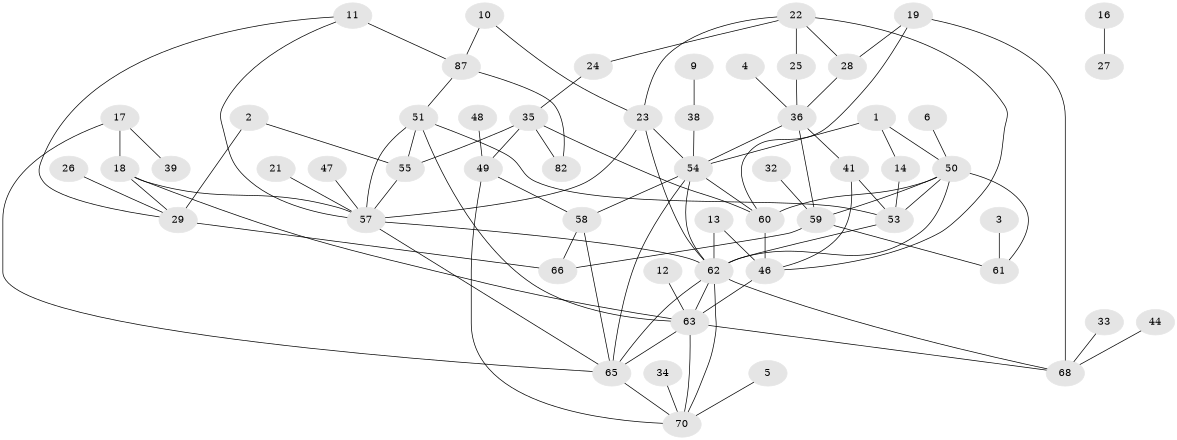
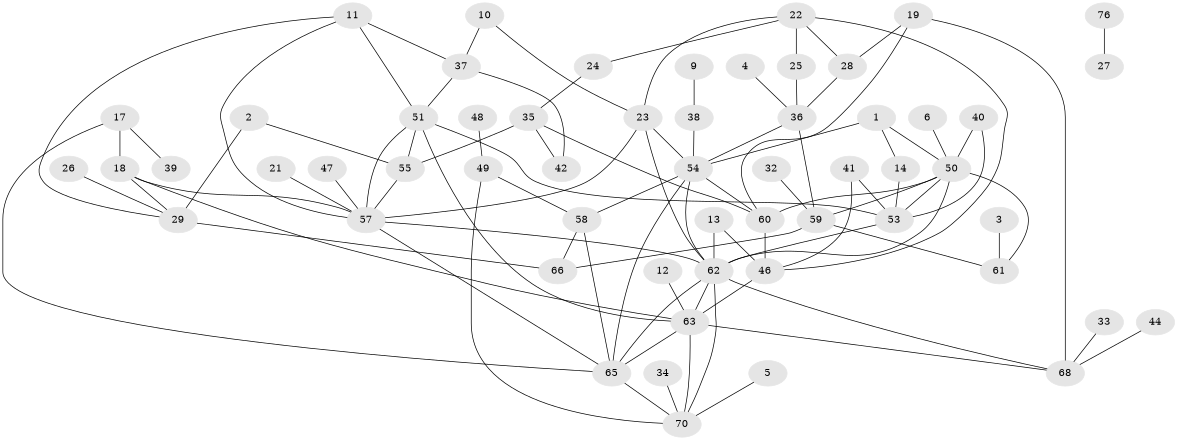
node "16": label "16" -> "76"
edge "11" -- "51": added
node "87": label "87" -> "37"
node "40": added
edge "35" -- "49": removed
edge "36" -- "41": removed
node "82": label "82" -> "42"
